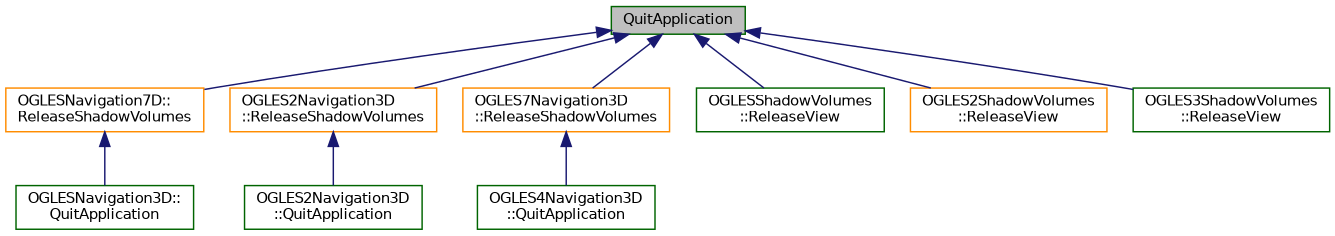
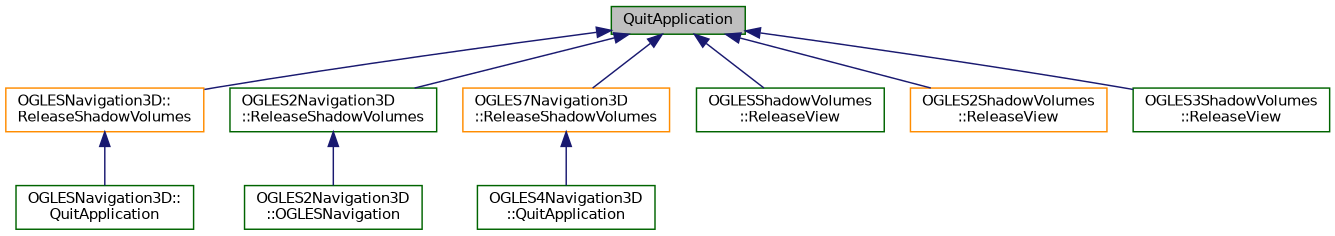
node "OGLESNavigation7D:: ReleaseShadowVolumes": label "OGLESNavigation7D:: ReleaseShadowVolumes" -> "OGLESNavigation3D:: ReleaseShadowVolumes"
node "OGLES2Navigation3D ::ReleaseShadowVolumes": color darkorange -> darkgreen
node "OGLES2Navigation3D ::QuitApplication": label "OGLES2Navigation3D ::QuitApplication" -> "OGLES2Navigation3D ::OGLESNavigation"
